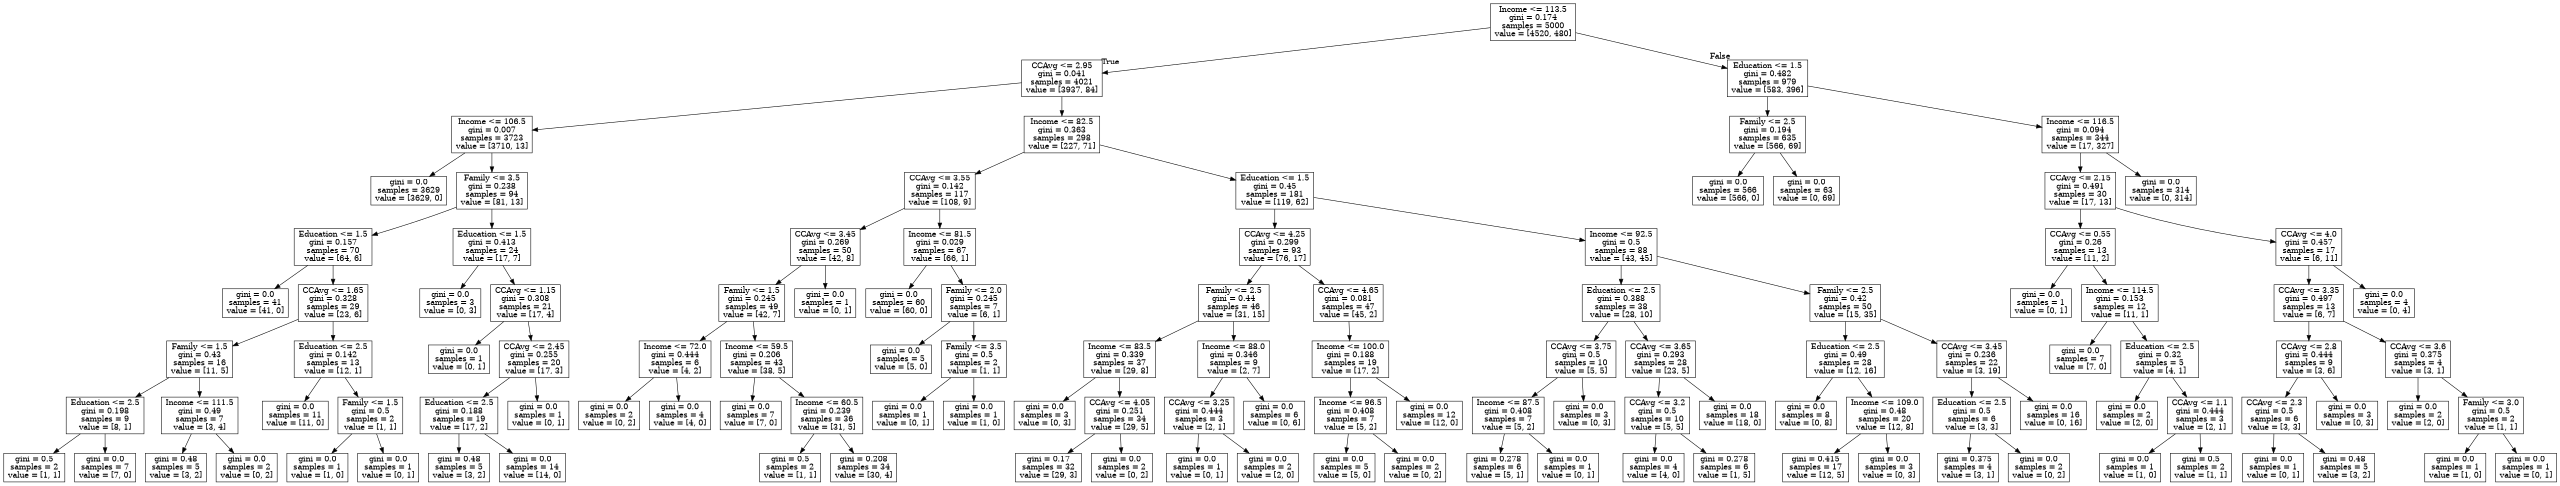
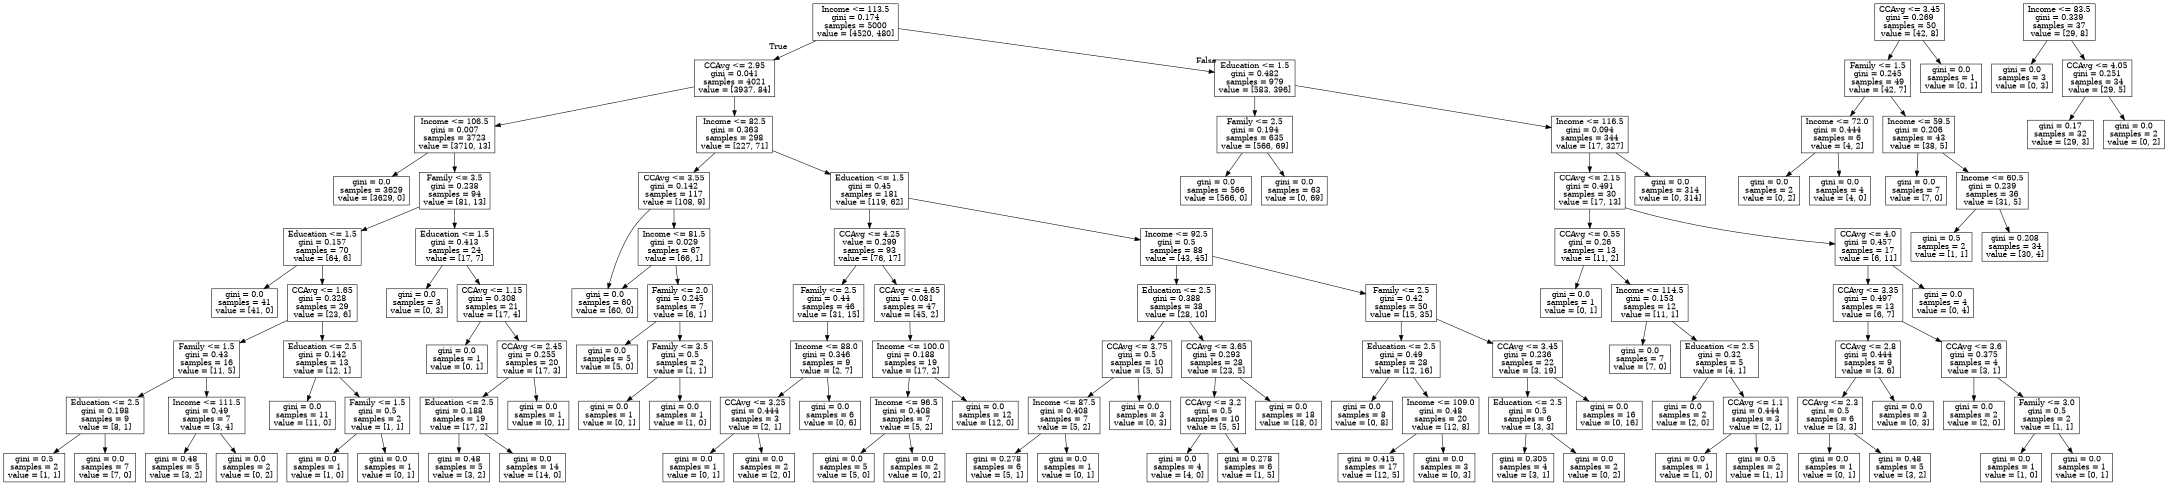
edge "CCAvg <= 3.55 gini = 0.142 samples = 117 value = [108, 9]" -> "CCAvg <= 3.45 gini = 0.269 samples = 50 value = [42, 8]": now "CCAvg <= 3.55 gini = 0.142 samples = 117 value = [108, 9]" -> "gini = 0.0 samples = 60 value = [60, 0]"
node "CCAvg <= 4.25 gini = 0.299 samples = 93 value = [76, 17]": label "CCAvg <= 4.25 gini = 0.299 samples = 93 value = [76, 17]" -> "CCAvg <= 4.25 value = 0.299 samples = 93 value = [76, 17]"
edge "Family <= 2.5 gini = 0.44 samples = 46 value = [31, 15]" -> "Income <= 83.5 gini = 0.339 samples = 37 value = [29, 8]": removed
node "gini = 0.375 samples = 4 value = [3, 1]": label "gini = 0.375 samples = 4 value = [3, 1]" -> "gini = 0.305 samples = 4 value = [3, 1]"
